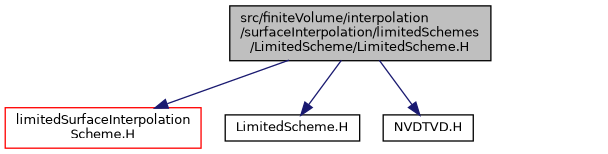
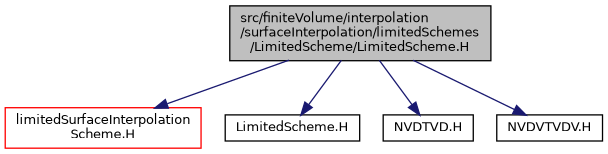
node "NVDVTVDV.H": added
